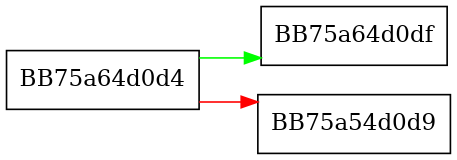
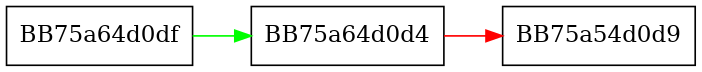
edge "BB75a64d0d4" -> "BB75a64d0df": reversed
